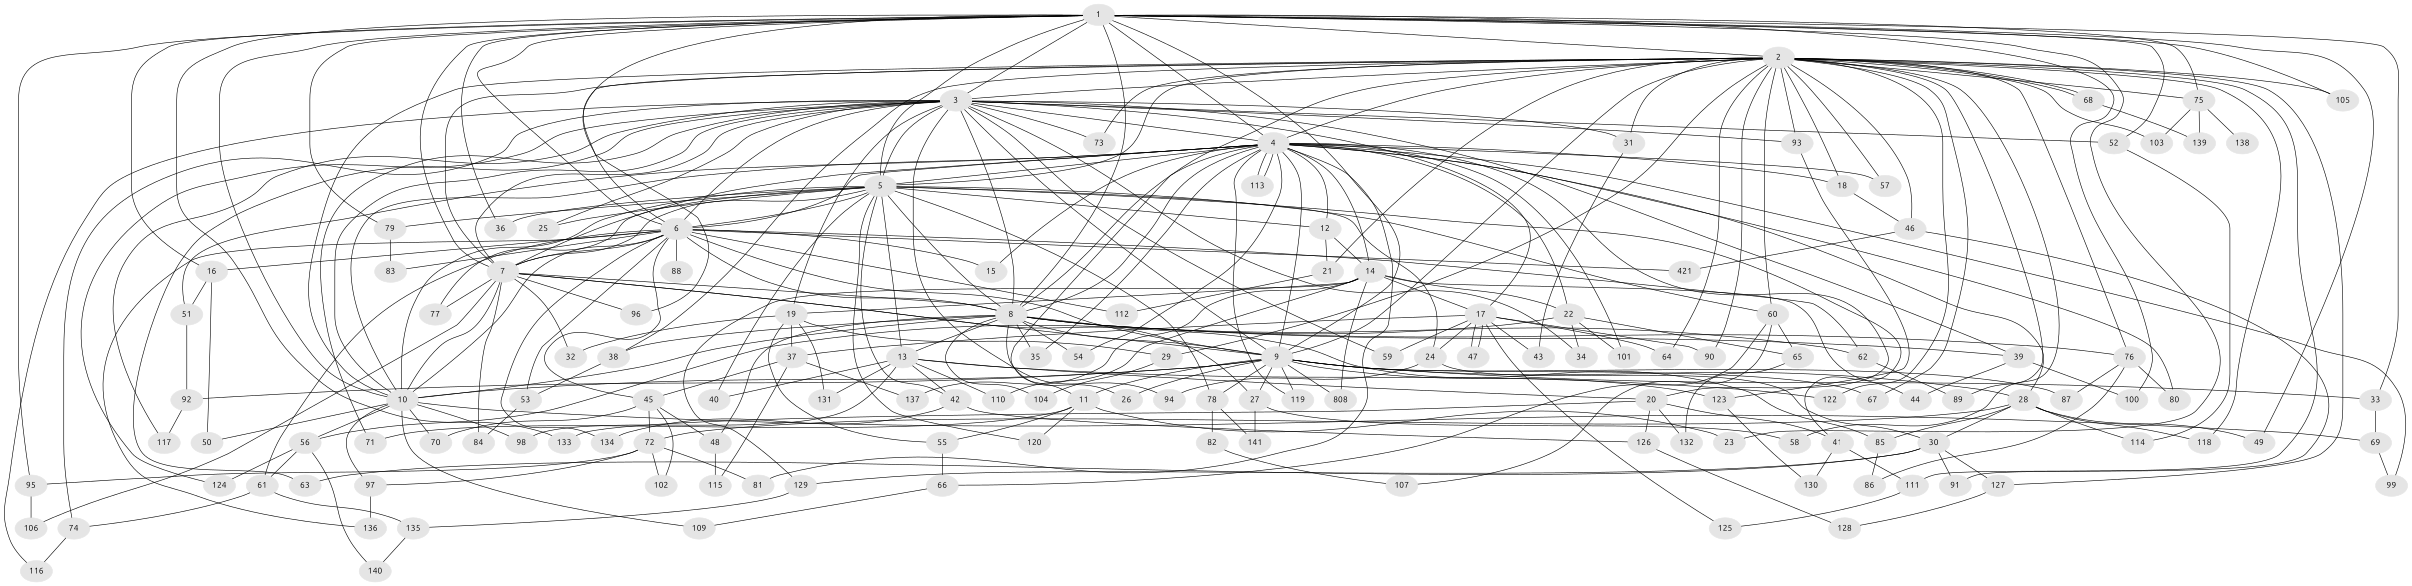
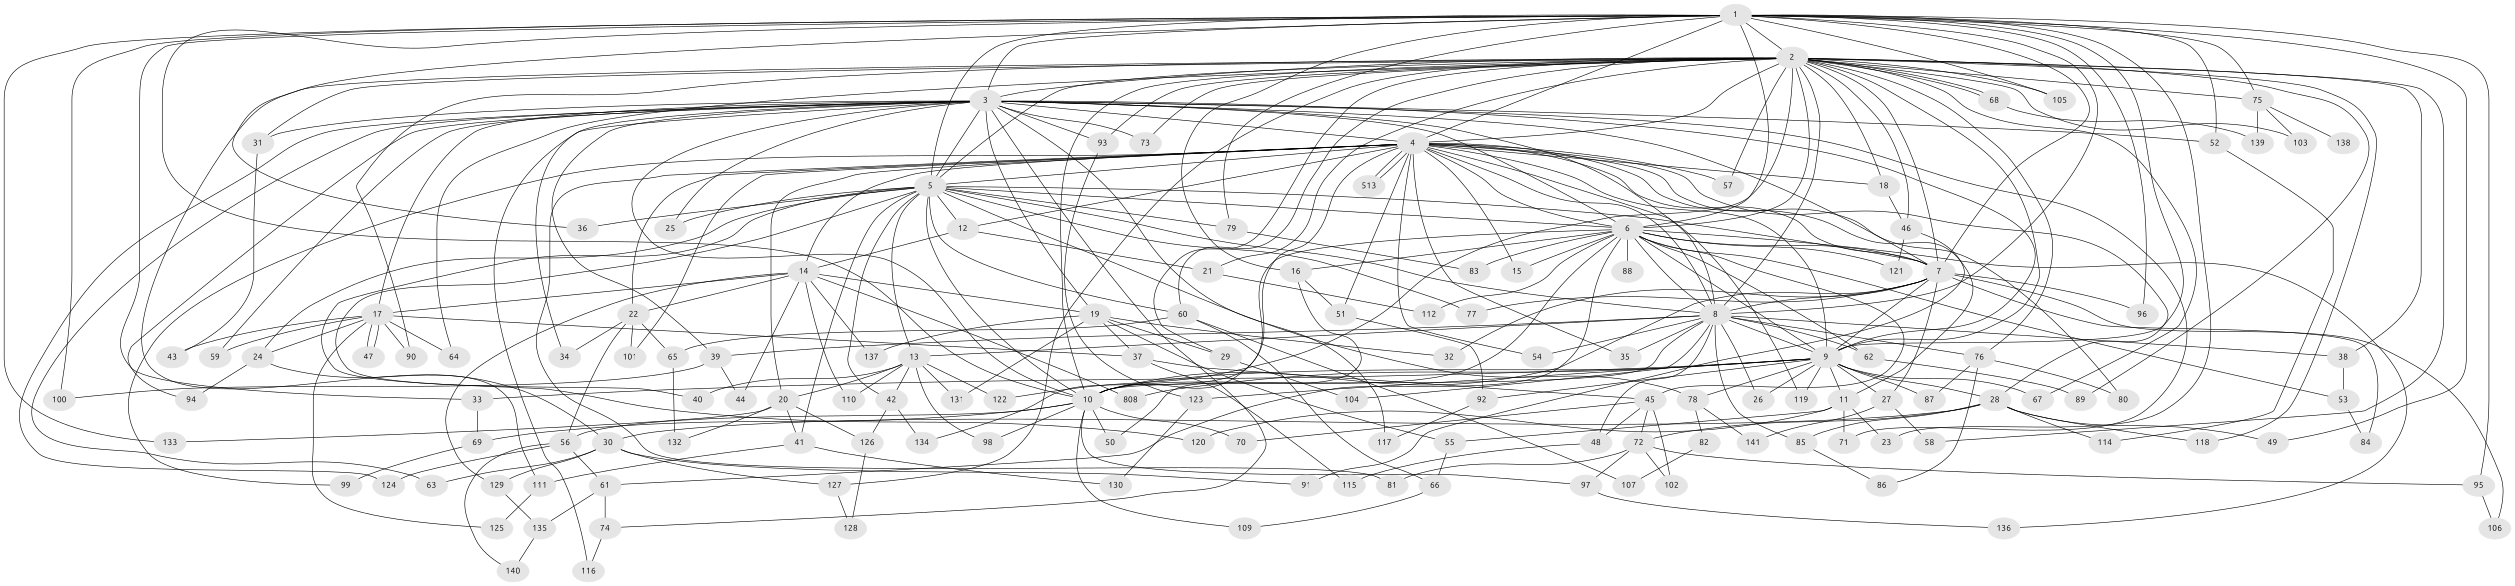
node "113": label "113" -> "513"
node "421": label "421" -> "121"
edge "37" -- "137": now "19" -- "137"
